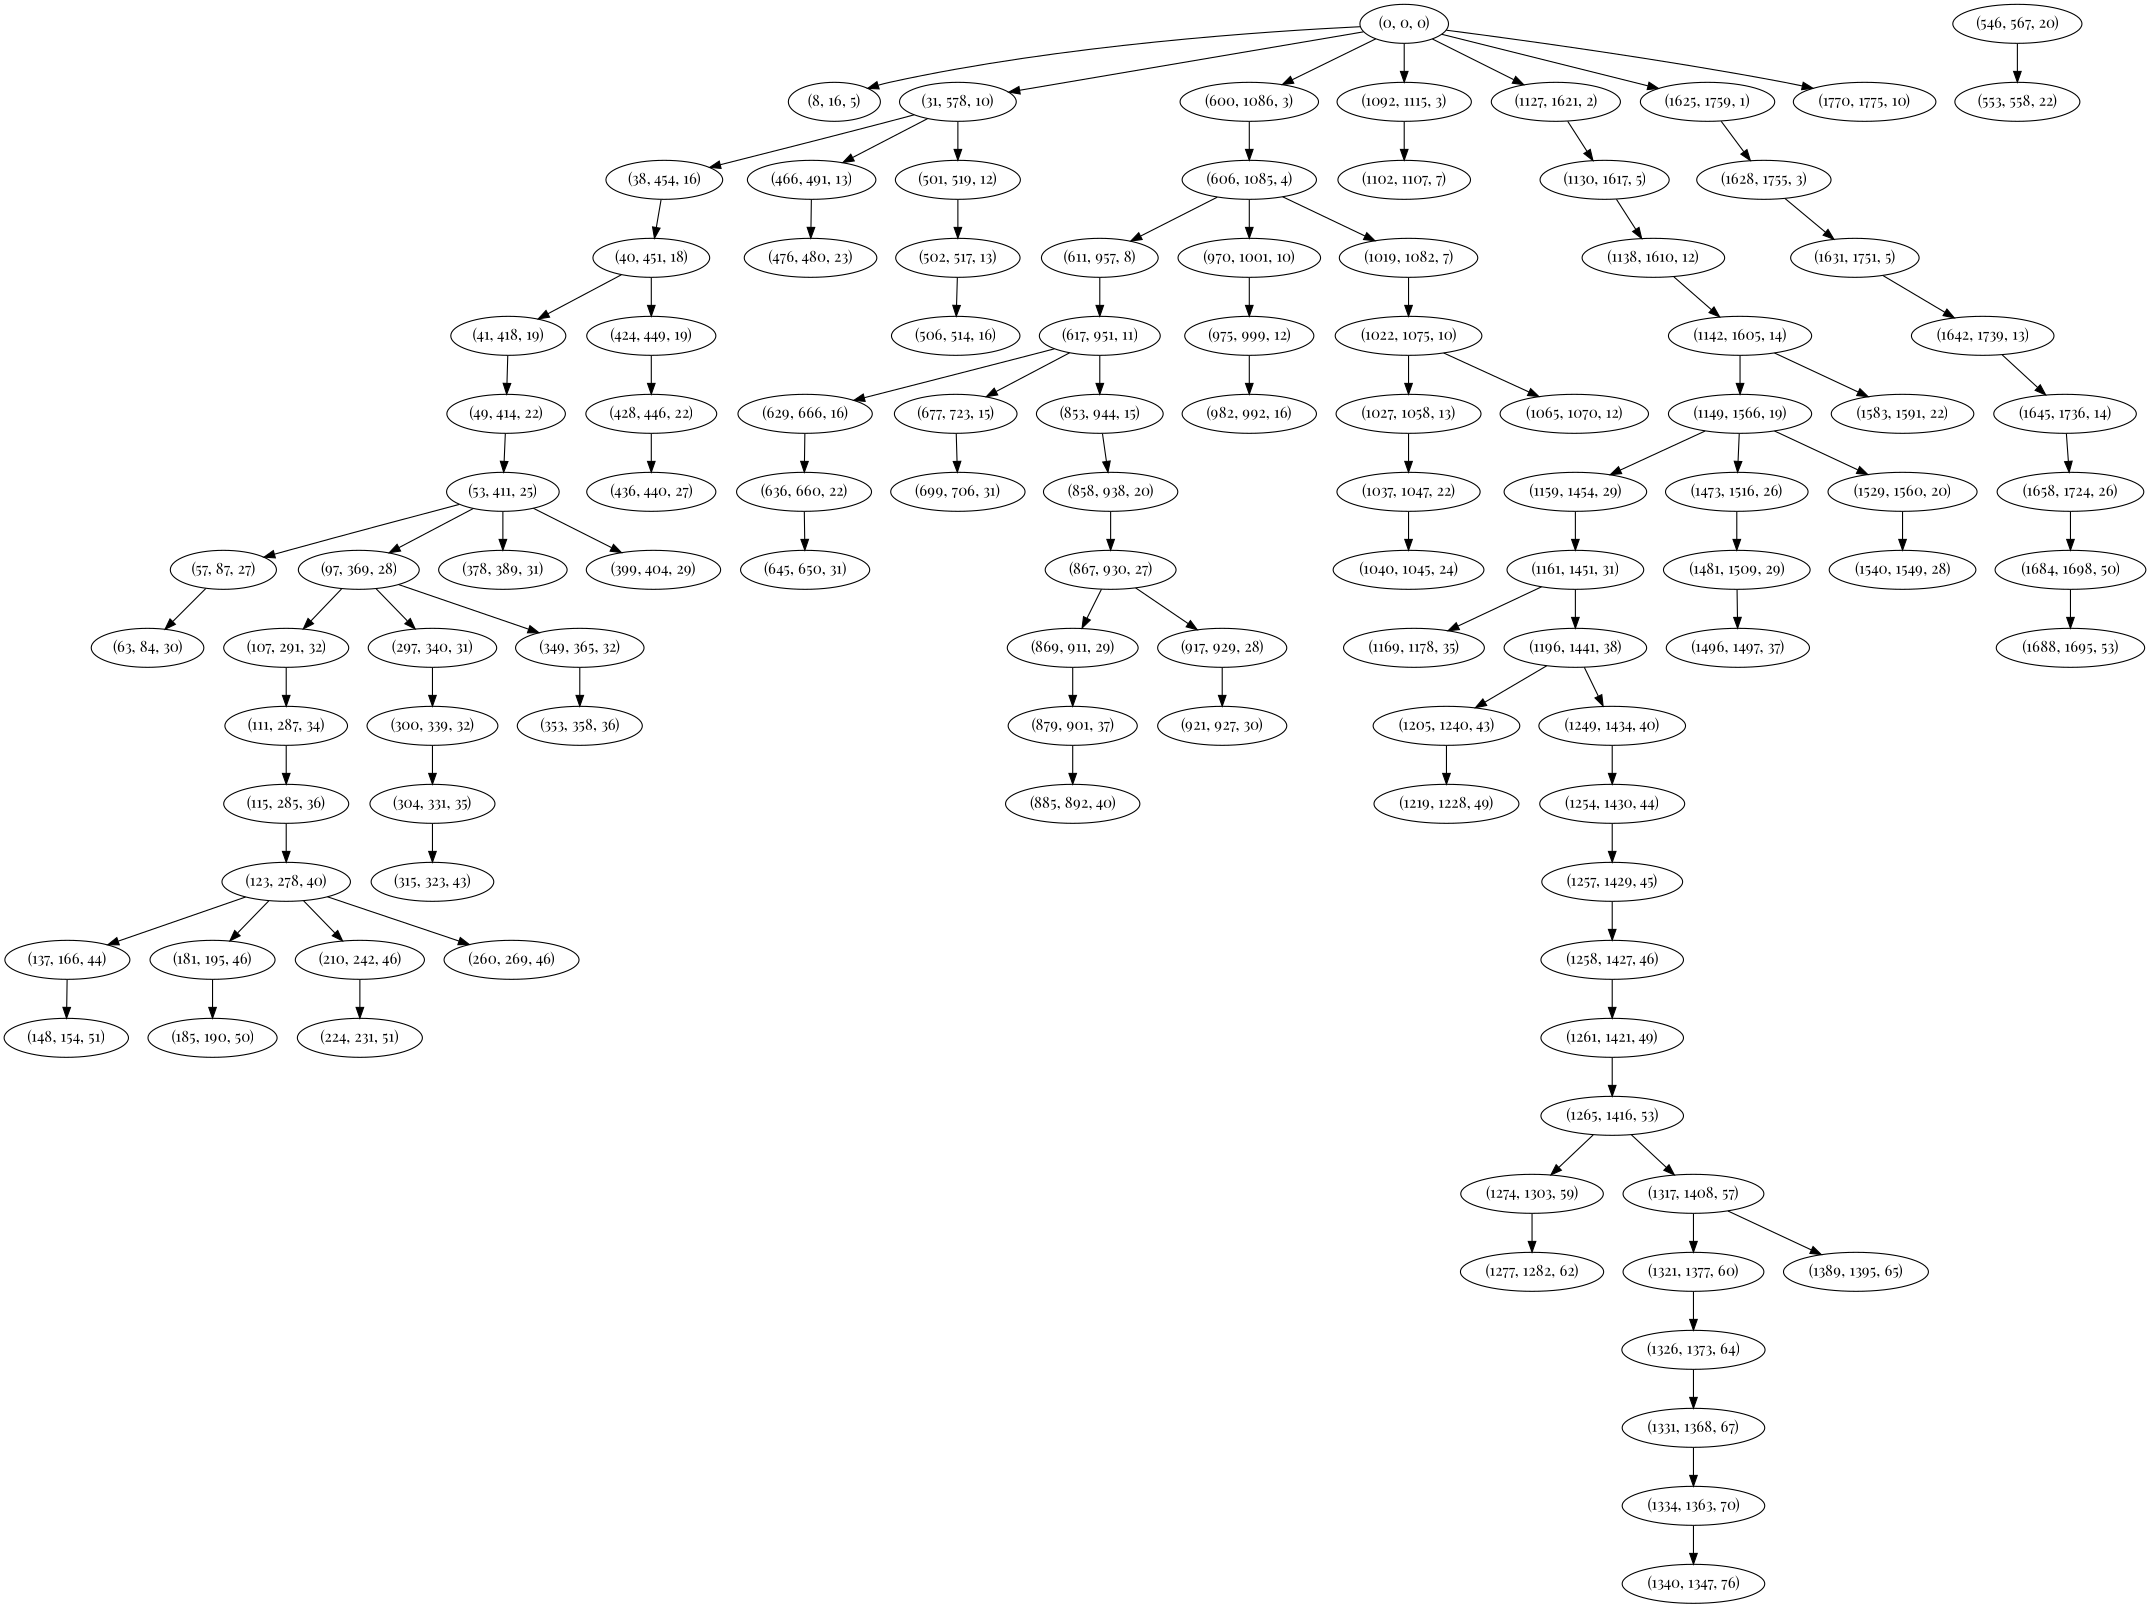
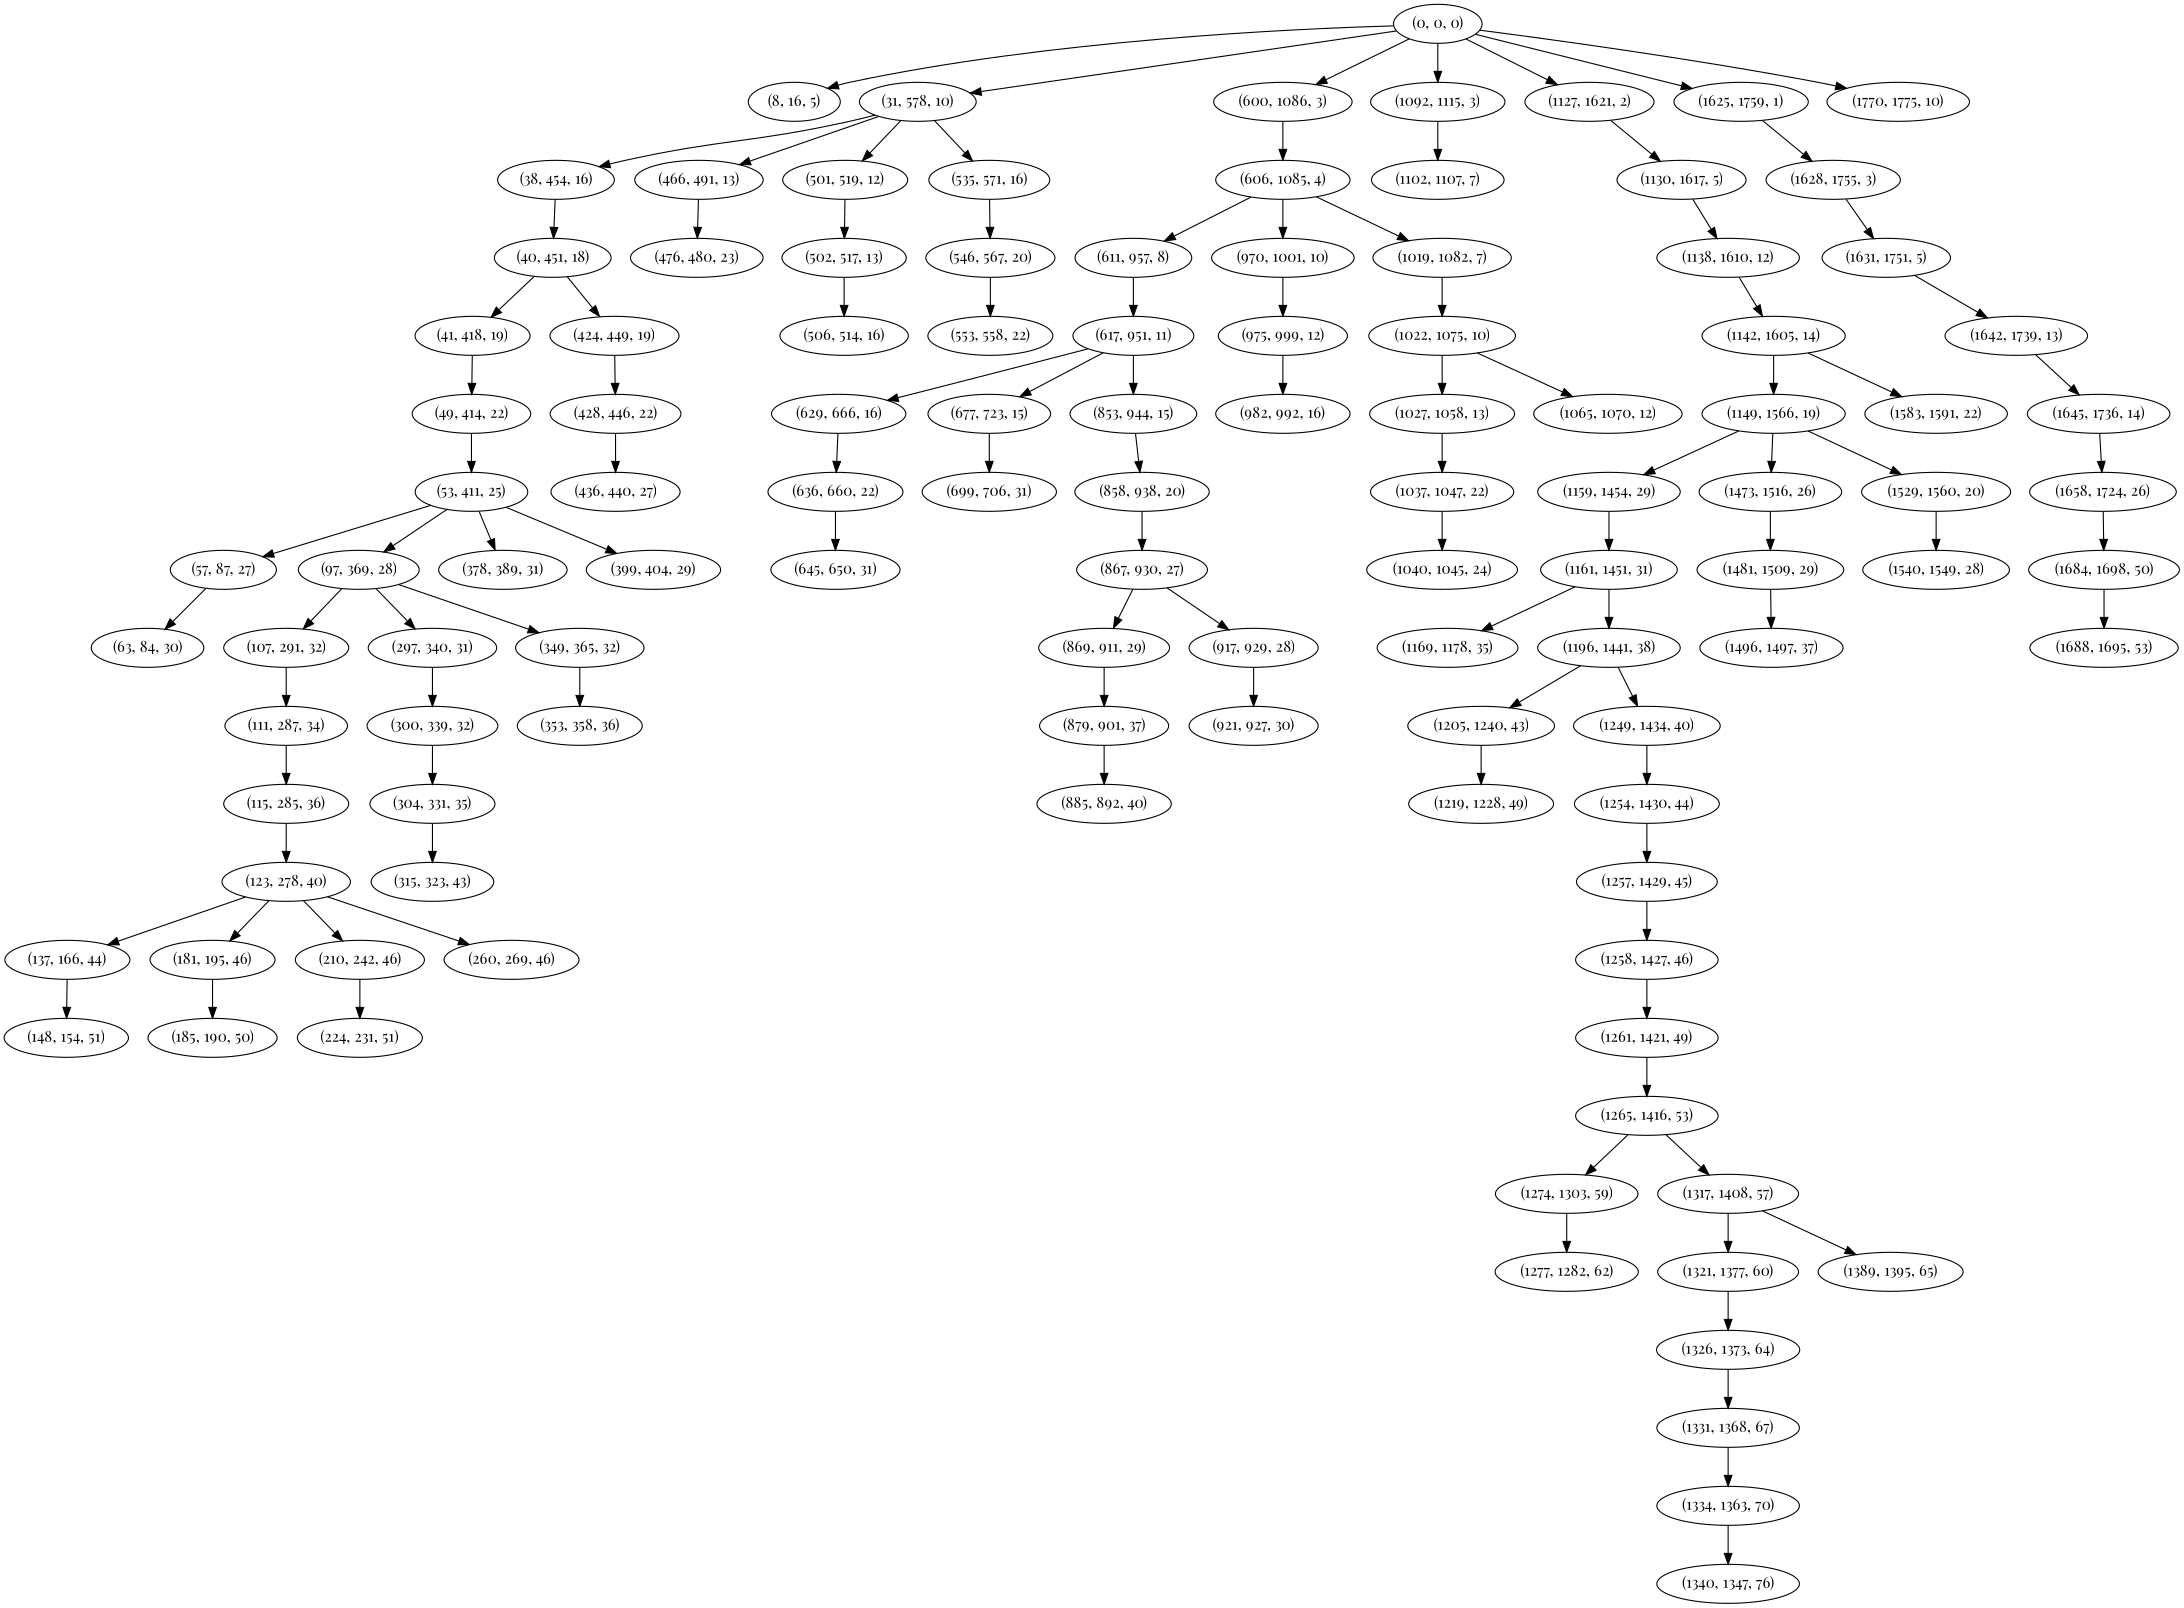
node "(535, 571, 16)": added
